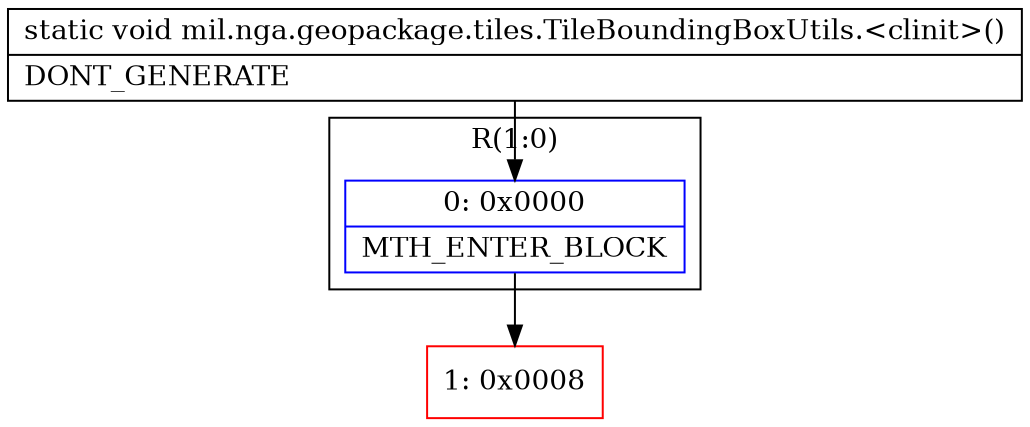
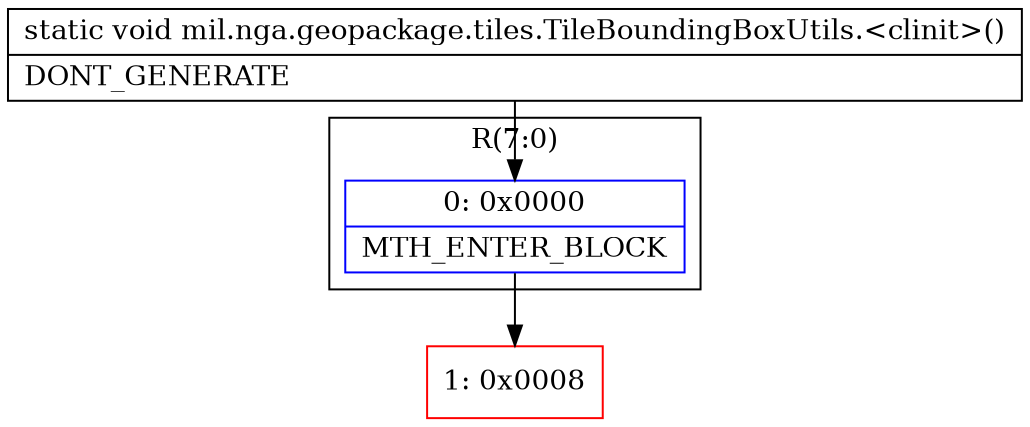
cluster "R(1:0)": label "R(1:0)" -> "R(7:0)"
